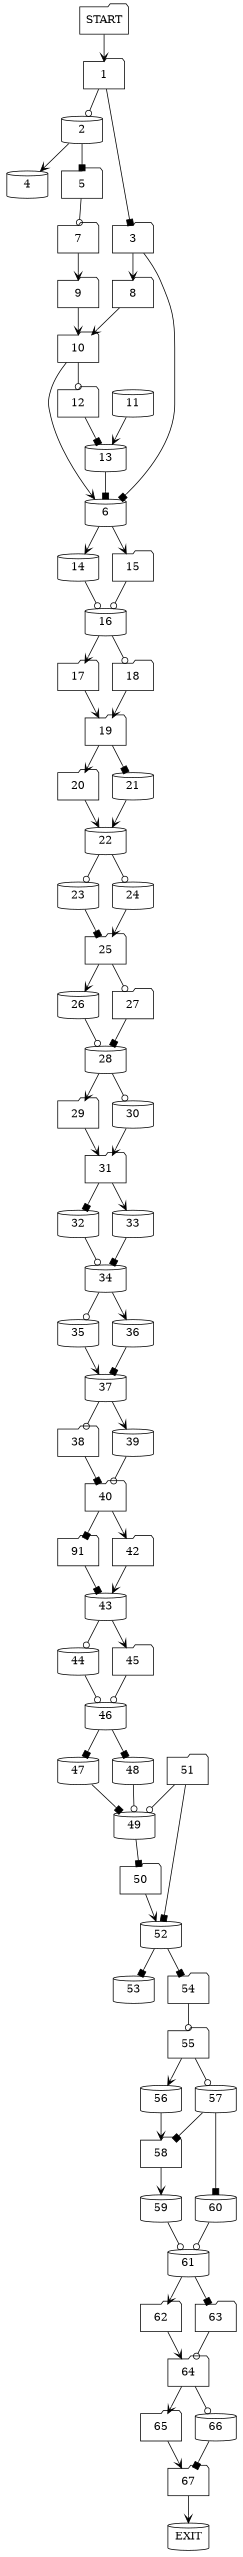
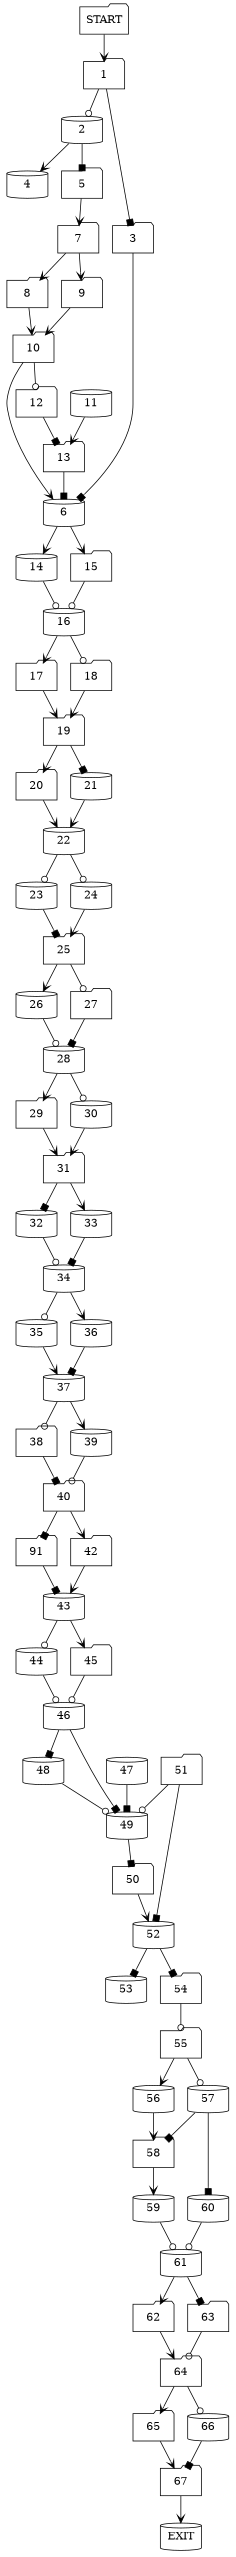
edge "5" -> "7": arrowhead odot -> vee
edge "3" -> "8": now "7" -> "8"
node "13": shape cylinder -> folder
edge "46" -> "47": now "46" -> "49"
